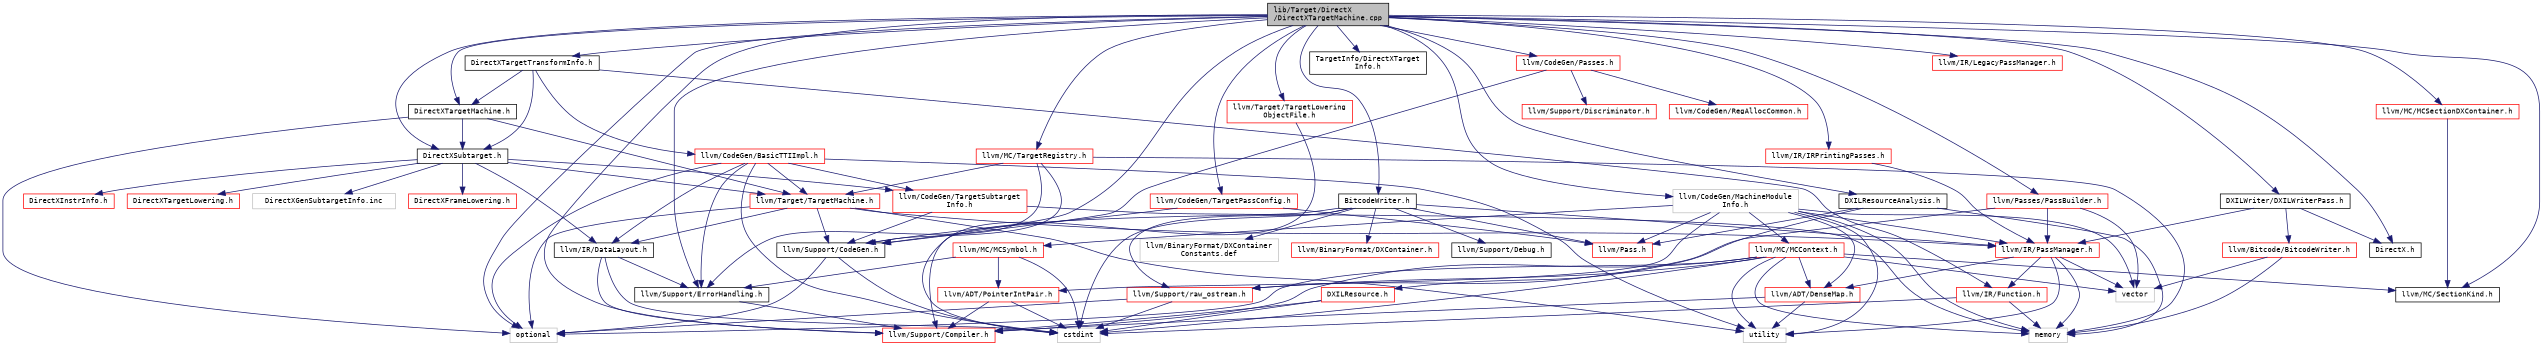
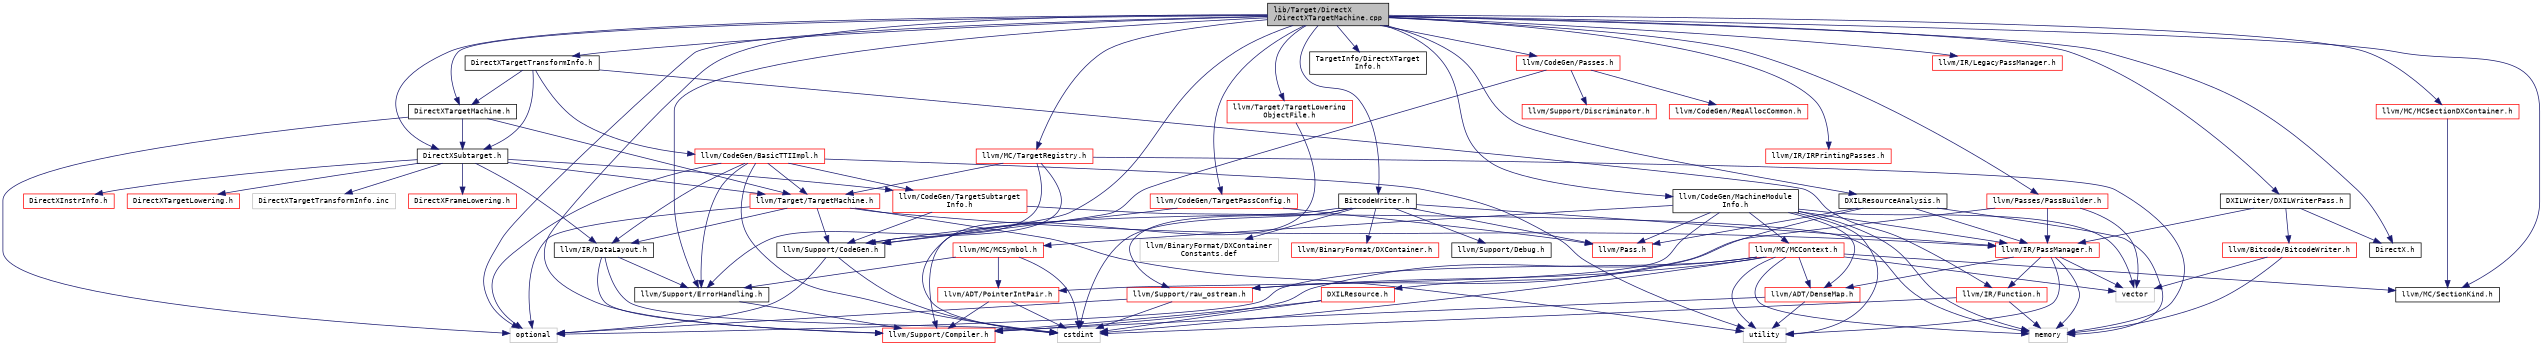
edge "llvm/IR/IRPrintingPasses.h" -> "llvm/IR/PassManager.h": now "DXILResourceAnalysis.h" -> "llvm/IR/PassManager.h"
node "DirectXGenSubtargetInfo.inc": label "DirectXGenSubtargetInfo.inc" -> "DirectXTargetTransformInfo.inc"
node "llvm/CodeGen/MachineModule Info.h": color grey75 -> black
